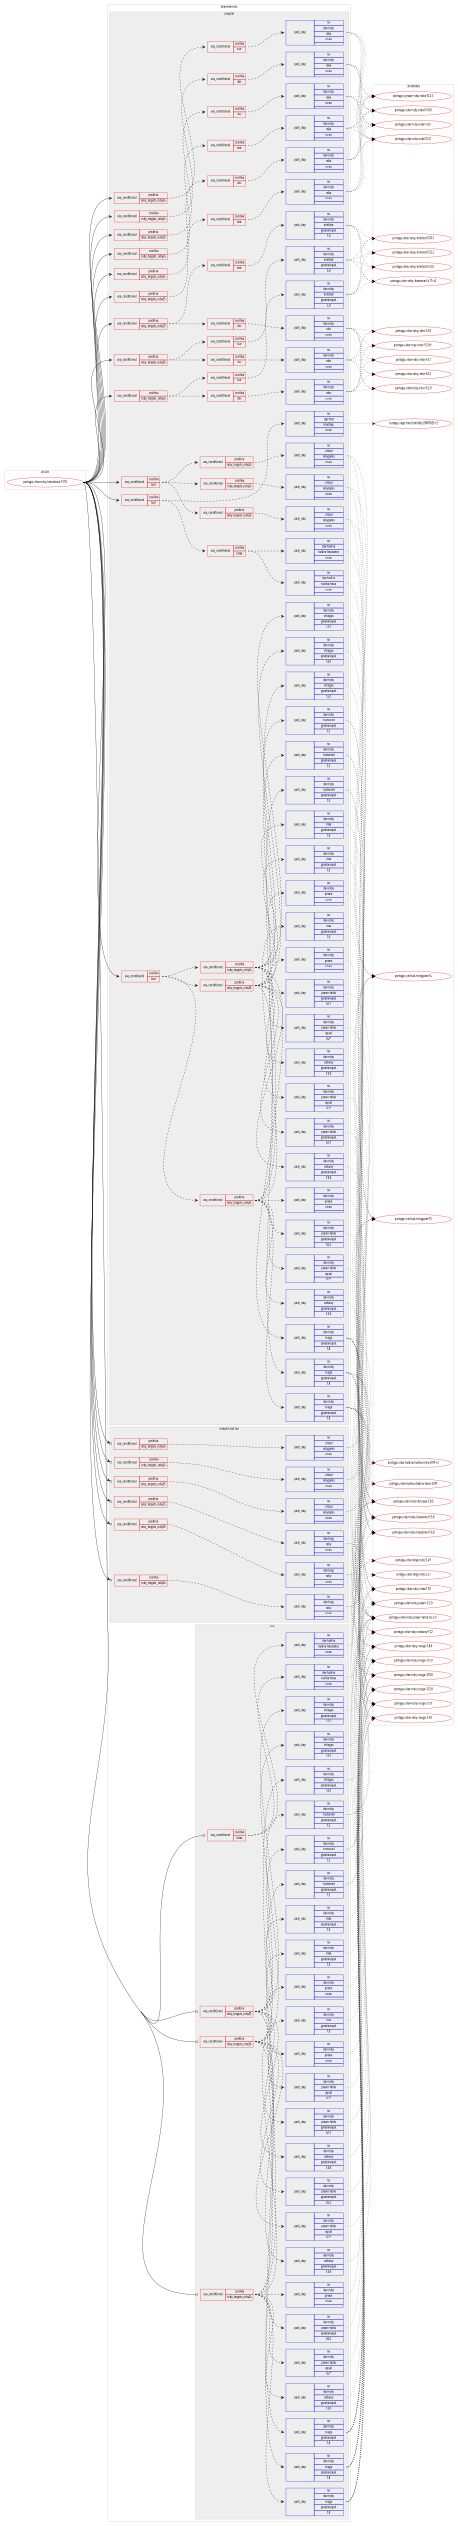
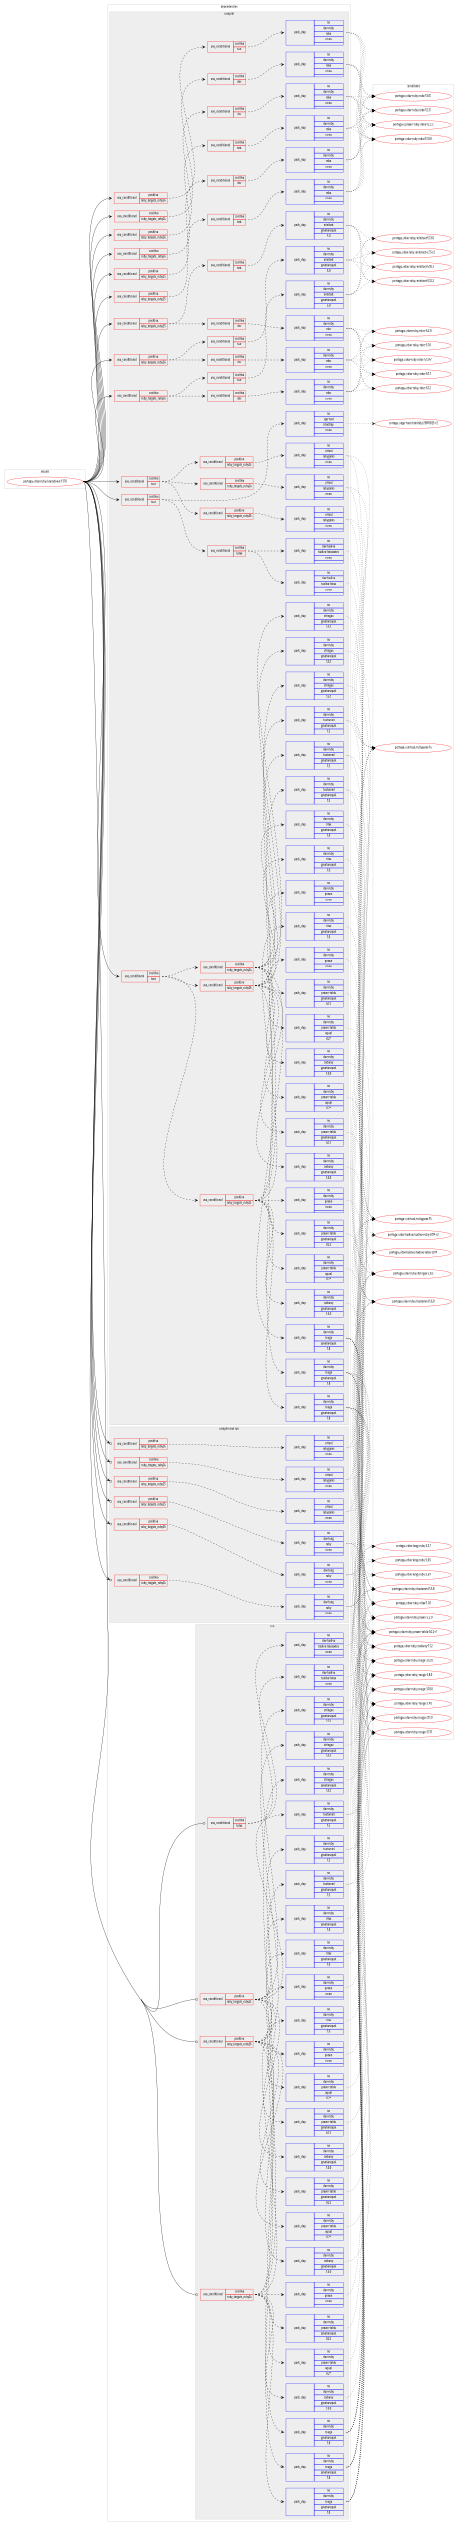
node "portage://dev-ruby/itextomml-4.7.5-r2": label "portage://dev-ruby/itextomml-4.7.5-r2" -> "portage://dev-ruby/minitest-4.7.5-r2"
node "portage://dev-lang/ruby-2.6.5": added
